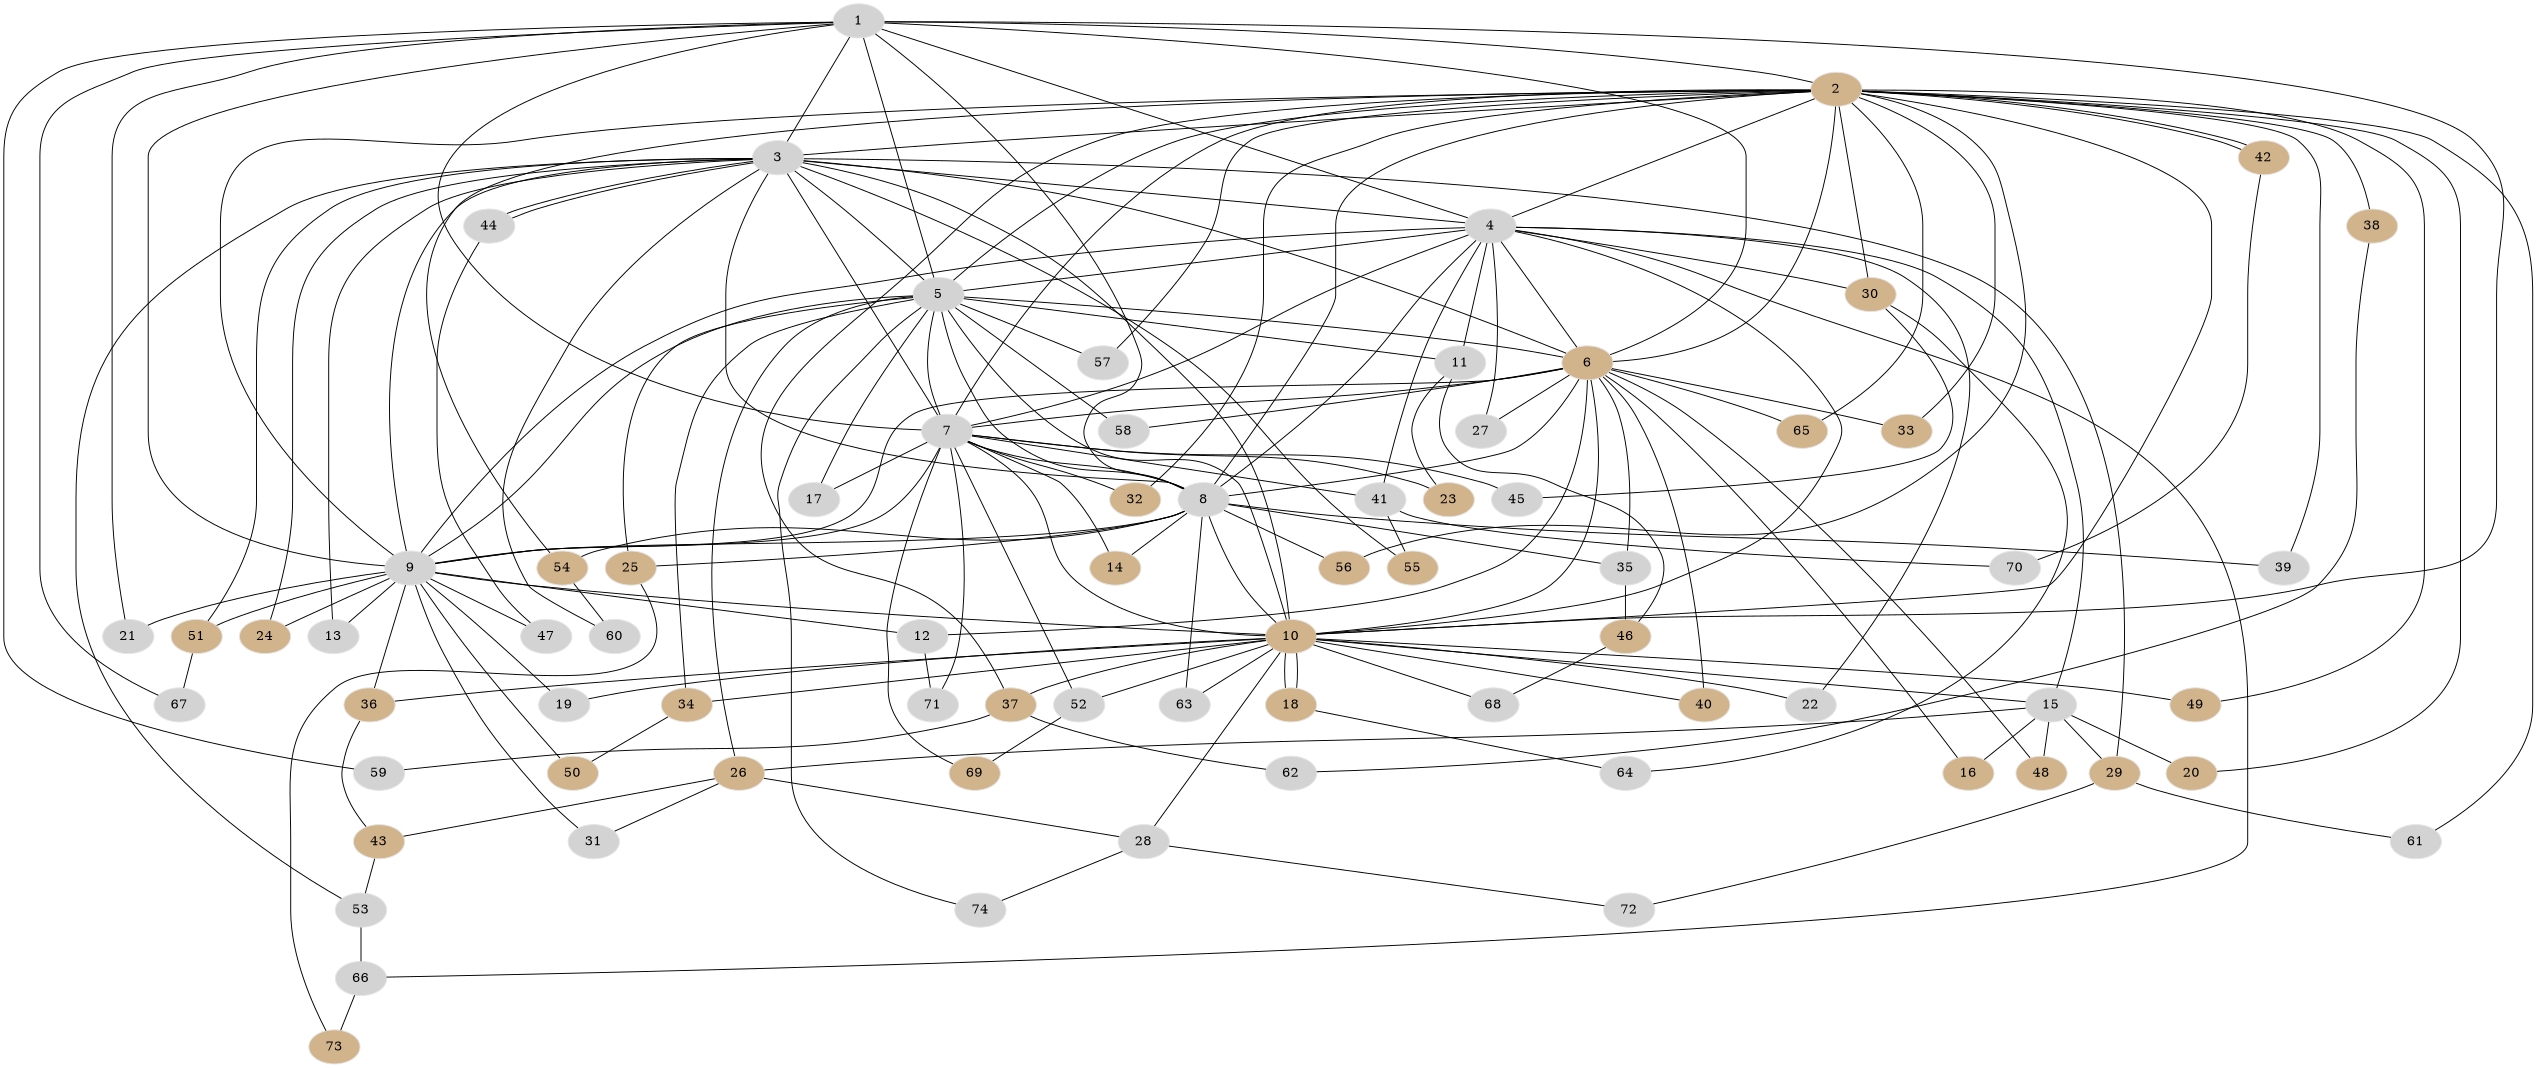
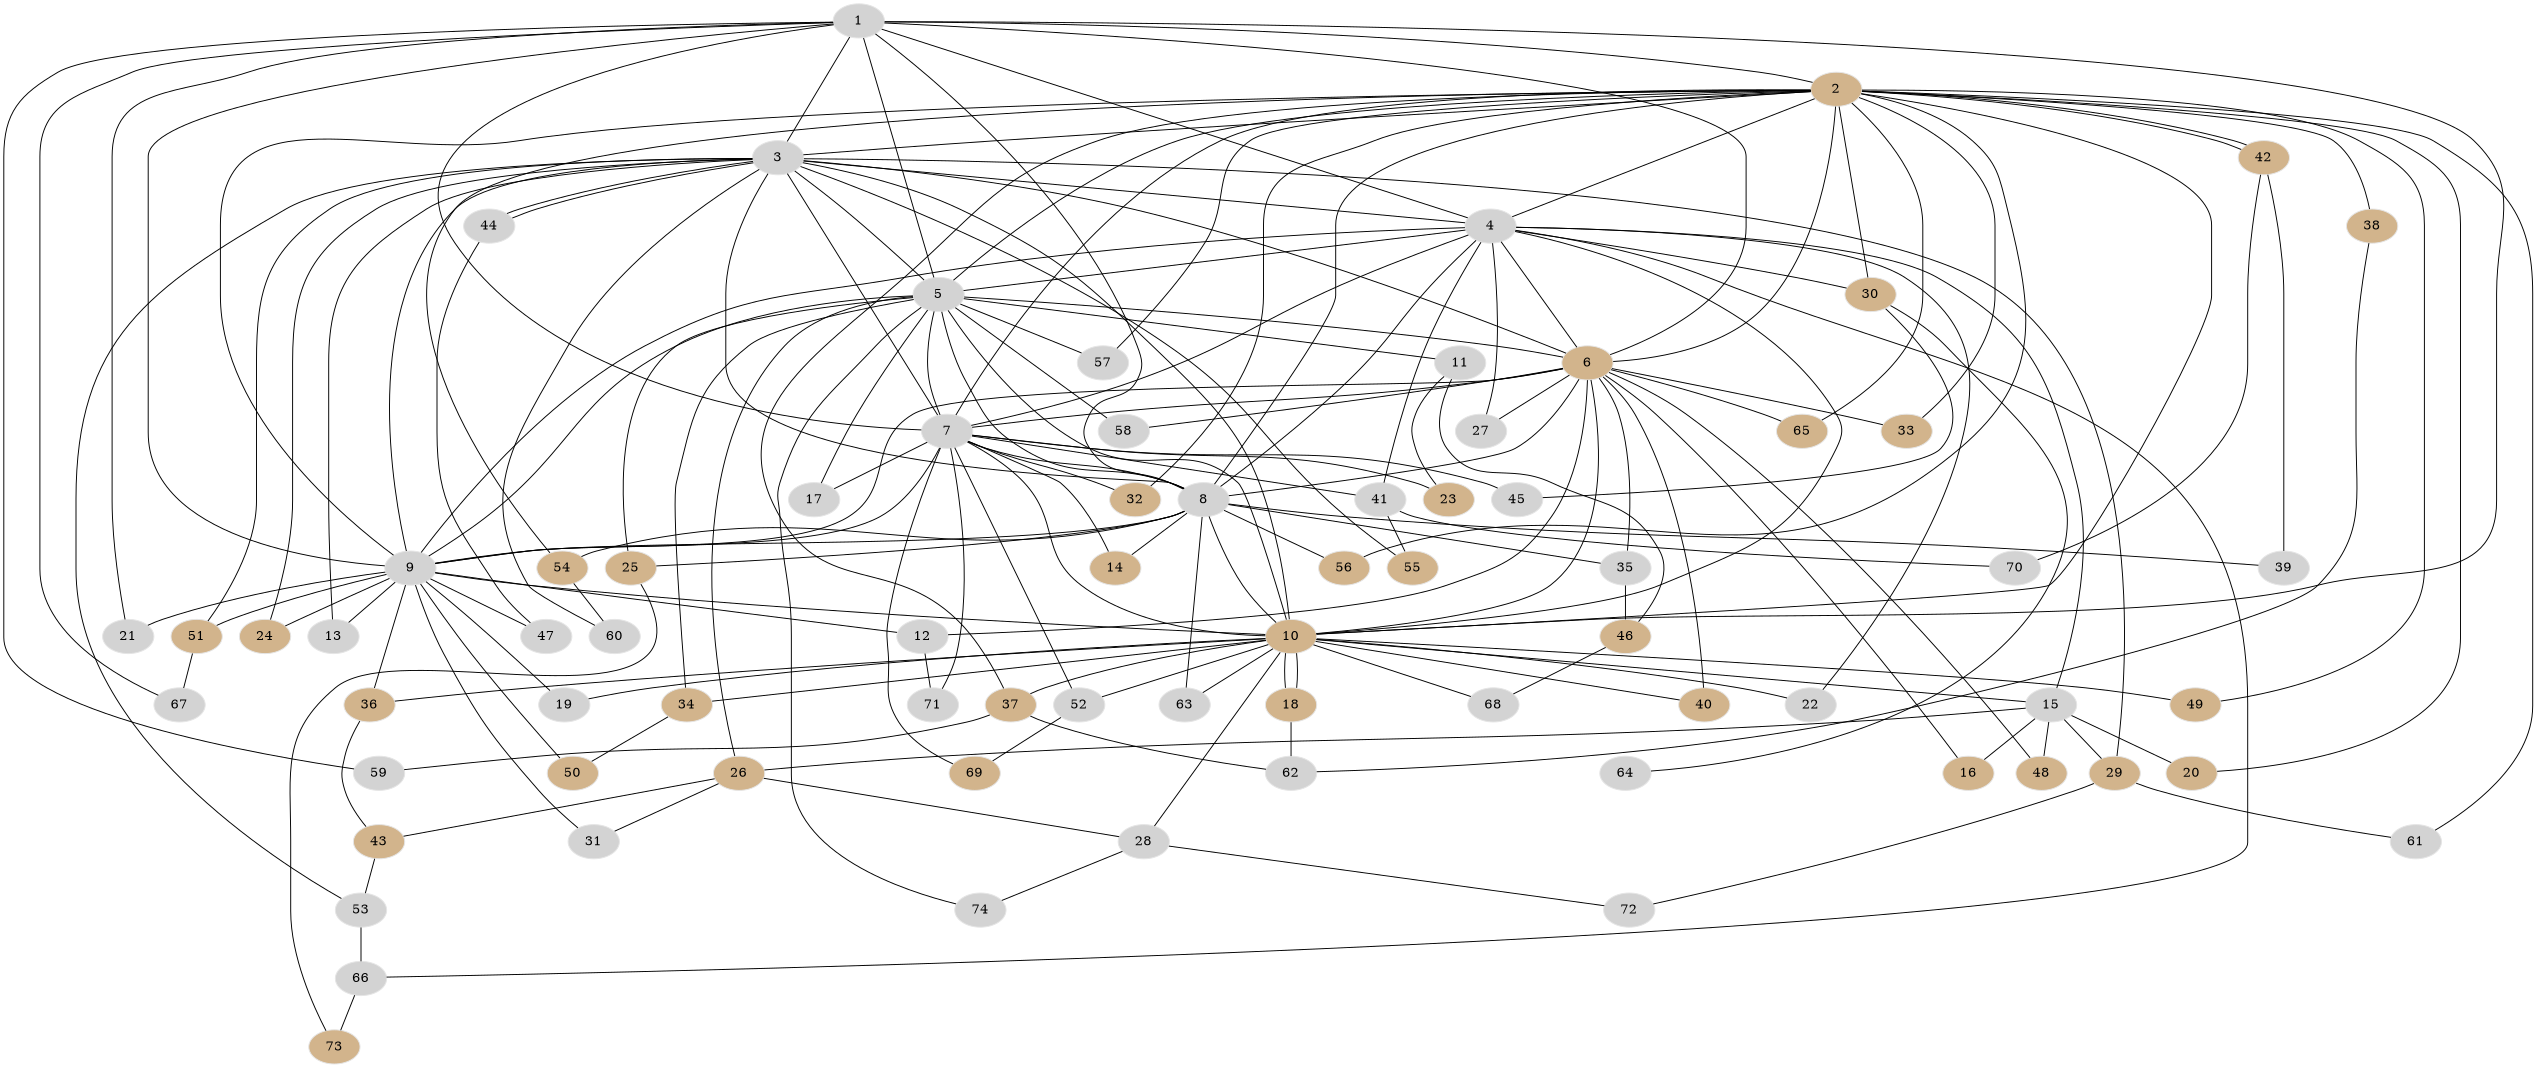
edge "2" -- "39": now "42" -- "39"
edge "4" -- "11": removed
edge "18" -- "64": now "18" -- "62"
